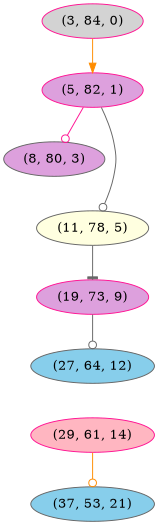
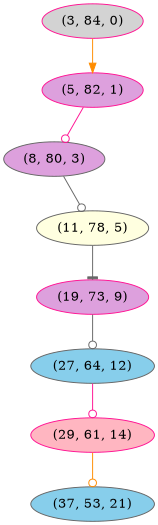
edge "(5, 82, 1)" -> "(11, 78, 5)": now "(8, 80, 3)" -> "(11, 78, 5)"
edge "(27, 64, 12)" -> "(29, 61, 14)": added
